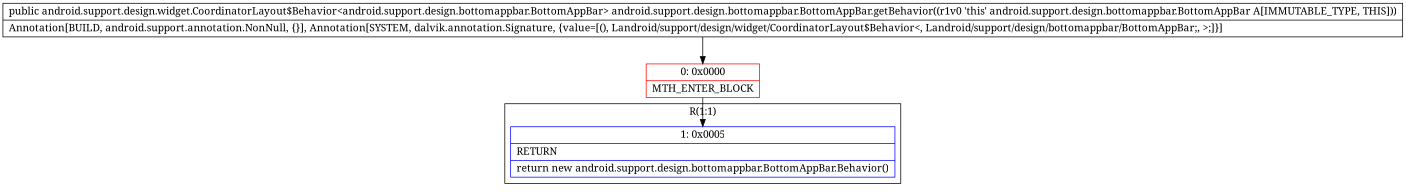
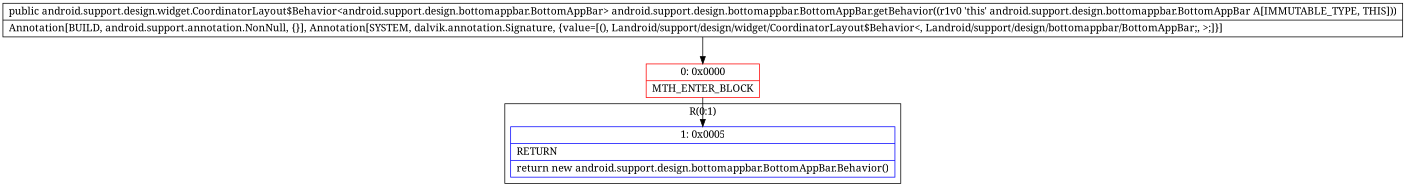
cluster "R(1:1)": label "R(1:1)" -> "R(0:1)"
